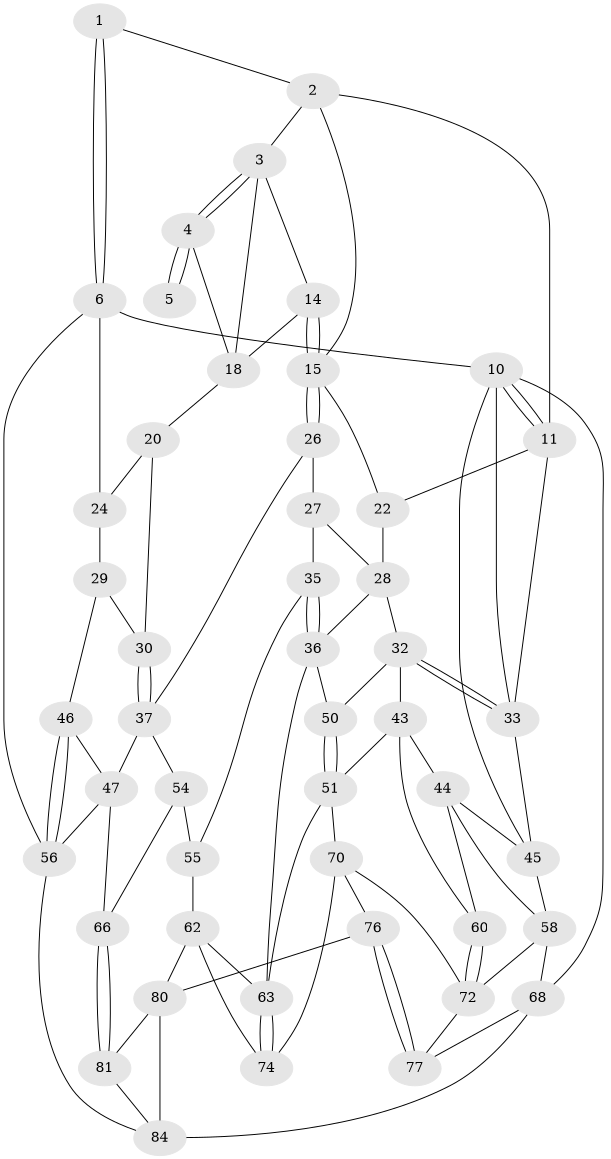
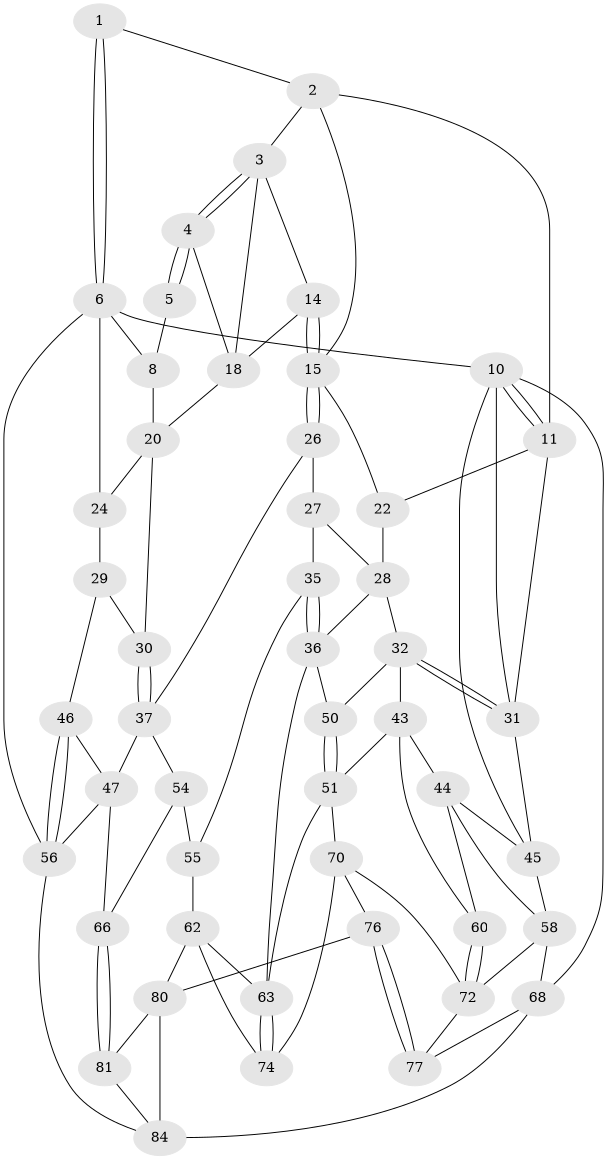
node "8": added
node "33": label "33" -> "31"
